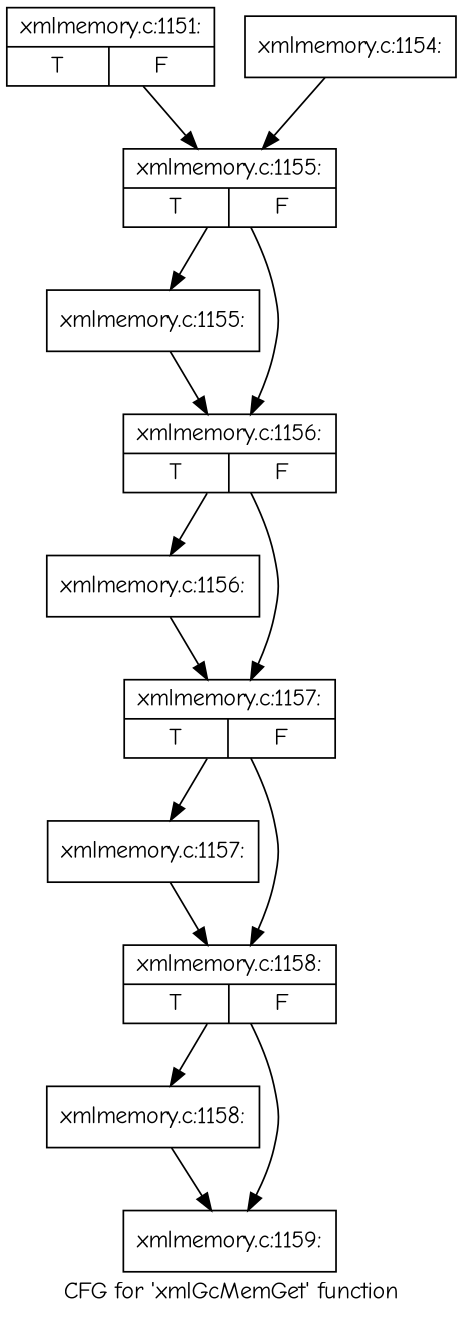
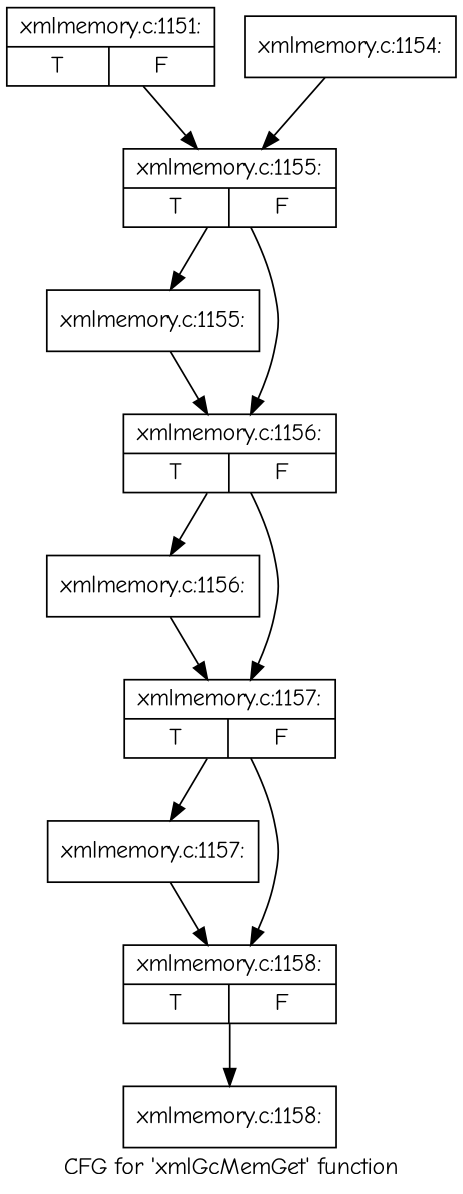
node "xmlmemory.c:1159:": removed
